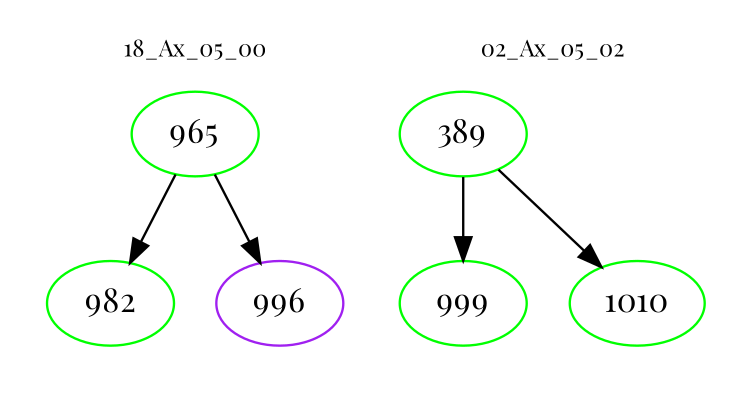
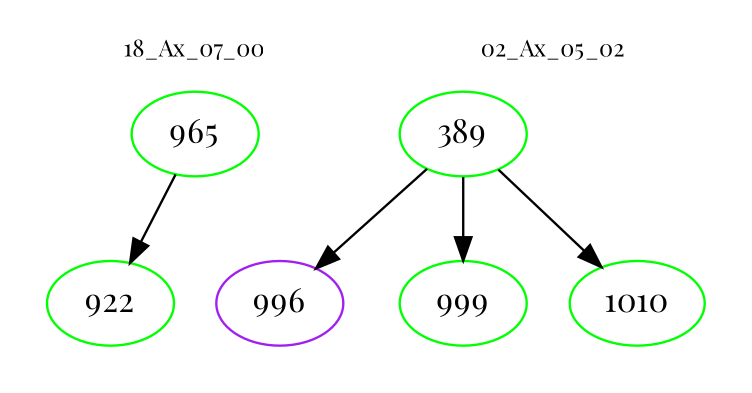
cluster "18_Ax_05_00": label "18_Ax_05_00" -> "18_Ax_07_00"
edge "965" -> "996": now "389" -> "996"
node "982": label "982" -> "922"
